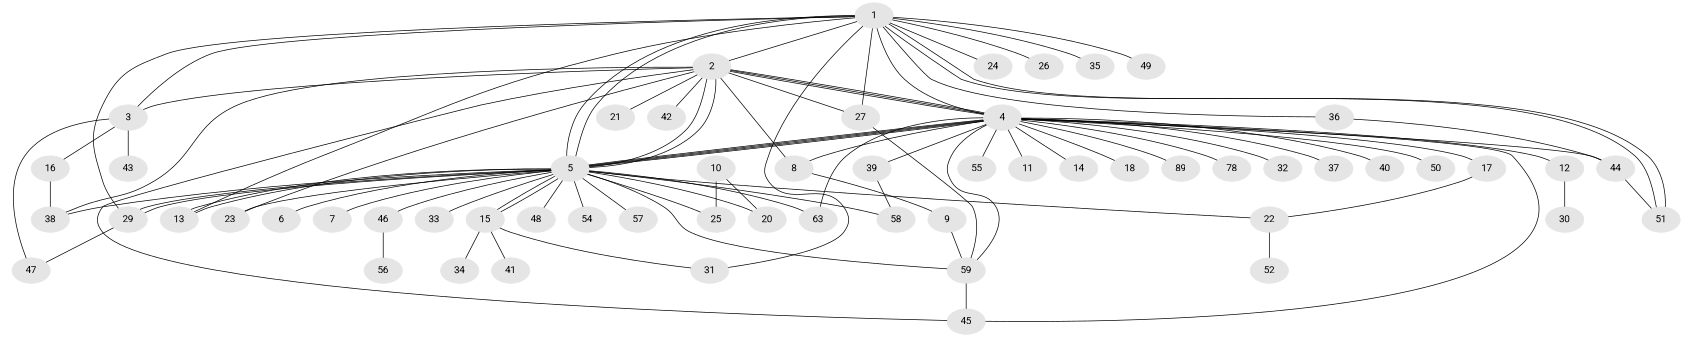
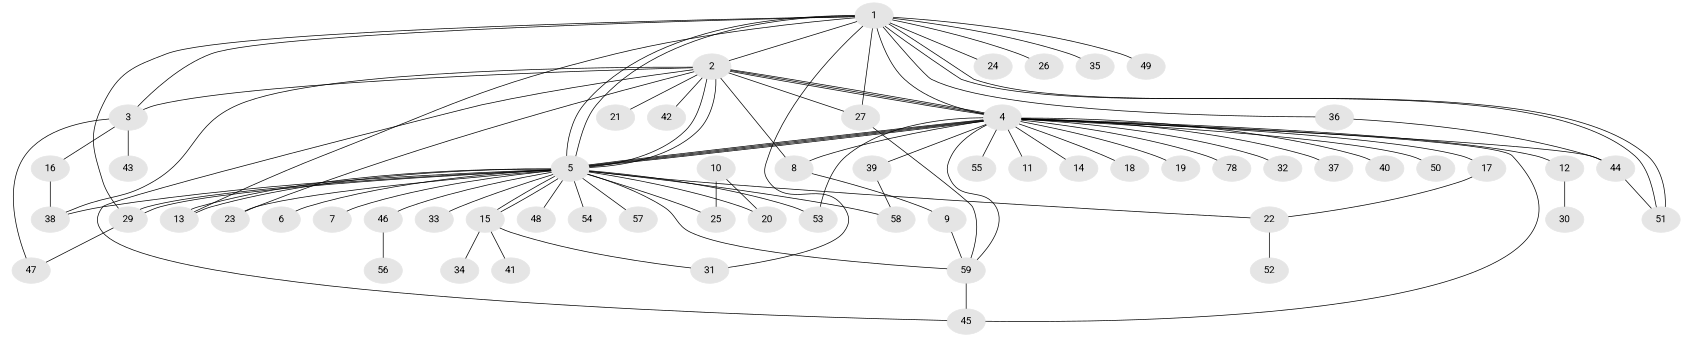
node "89": label "89" -> "19"
node "63": label "63" -> "53"
